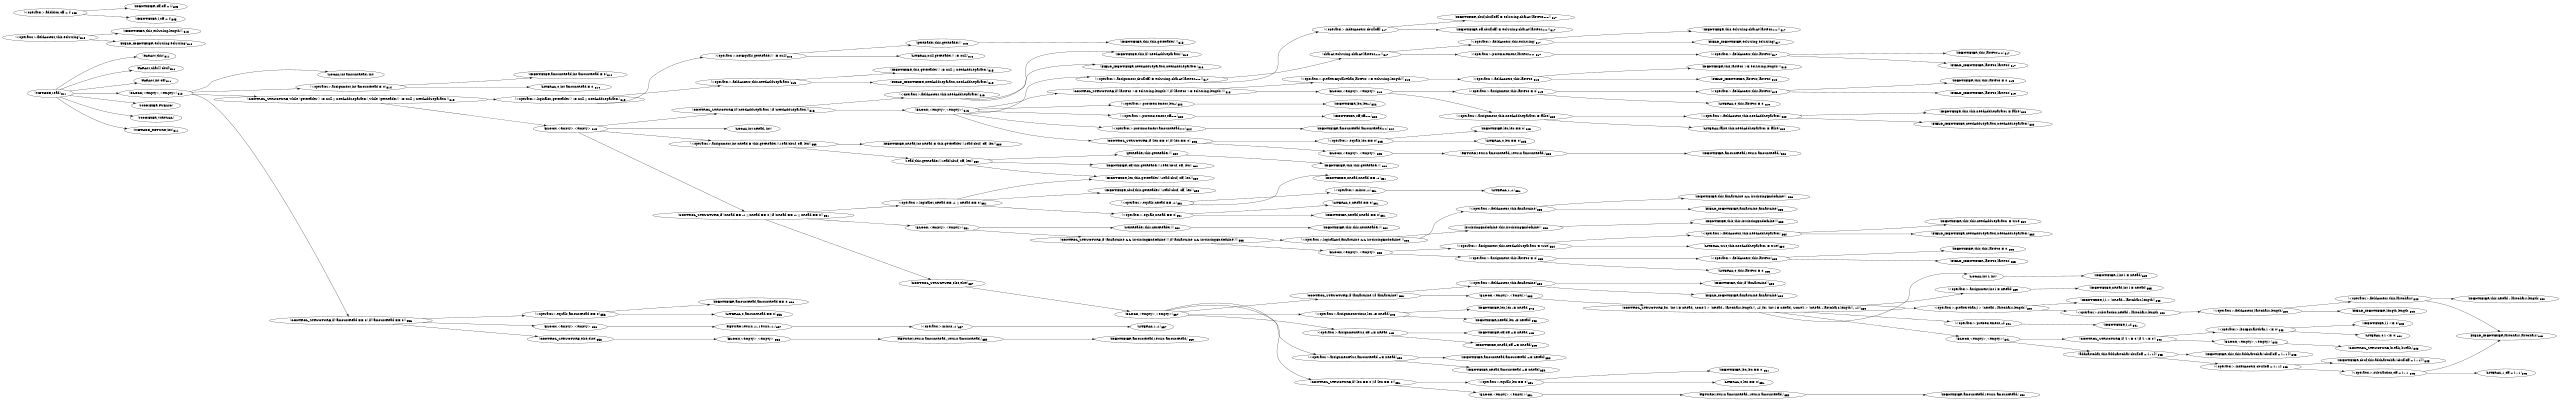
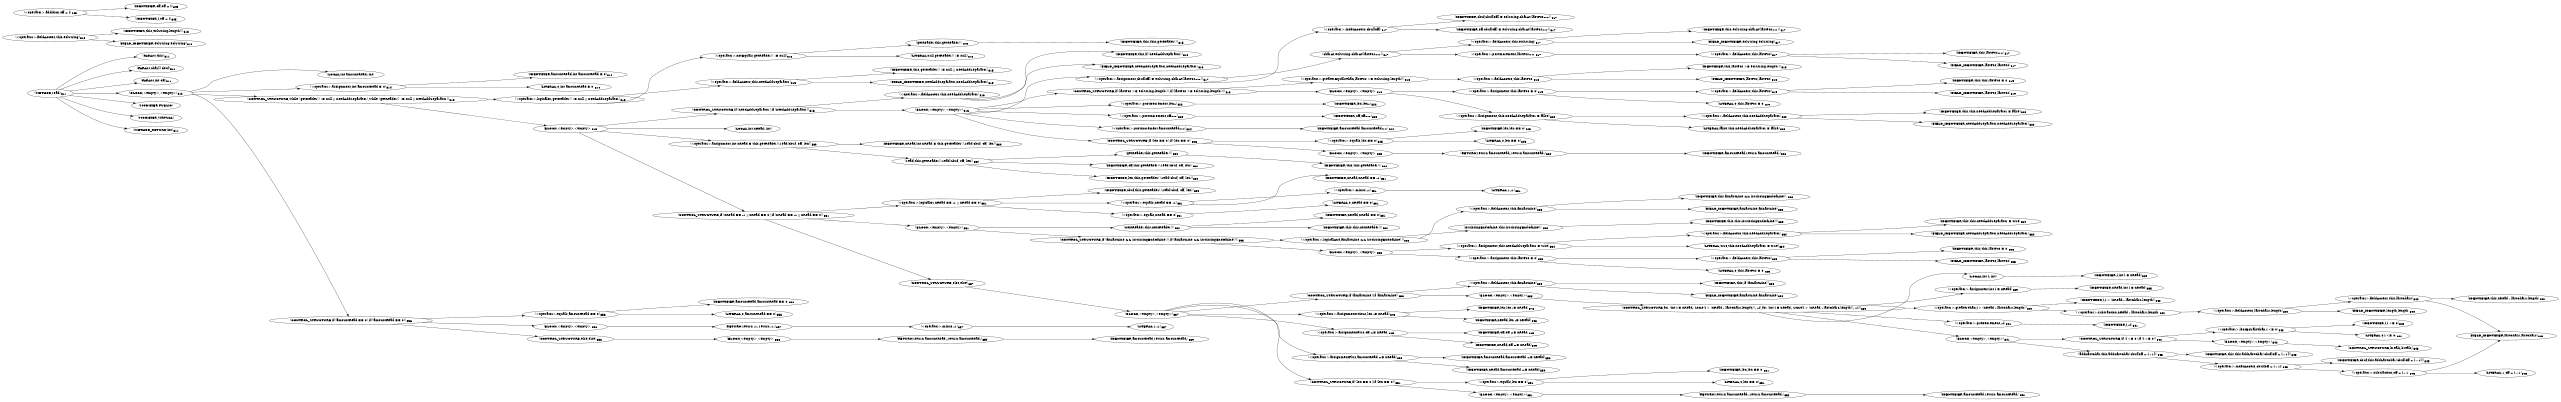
edge "(<operator>.logicalOr,nRead == -1 || nRead == 0)" -> "(IDENTIFIER,len,this.getReader().read(cbuf, off, len))": now "(<operator>.logicalOr,nRead == -1 || nRead == 0)" -> "(<operator>.equals,nRead == -1)"
edge "(<operator>.equals,nRead == 0)" -> "(IDENTIFIER,nRead,nRead == 0)": now "(nextReader,this.nextReader())" -> "(IDENTIFIER,nRead,nRead == 0)"
